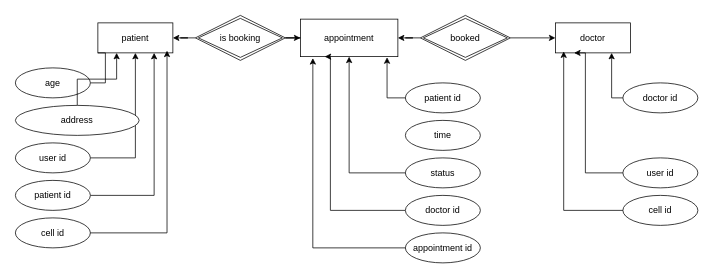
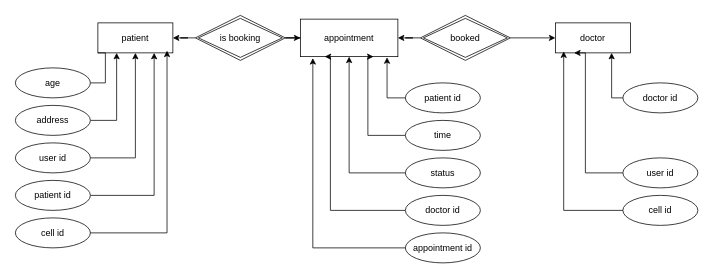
node "address": size 124x30 -> 75x30
edge "time" -> "appointment": added
